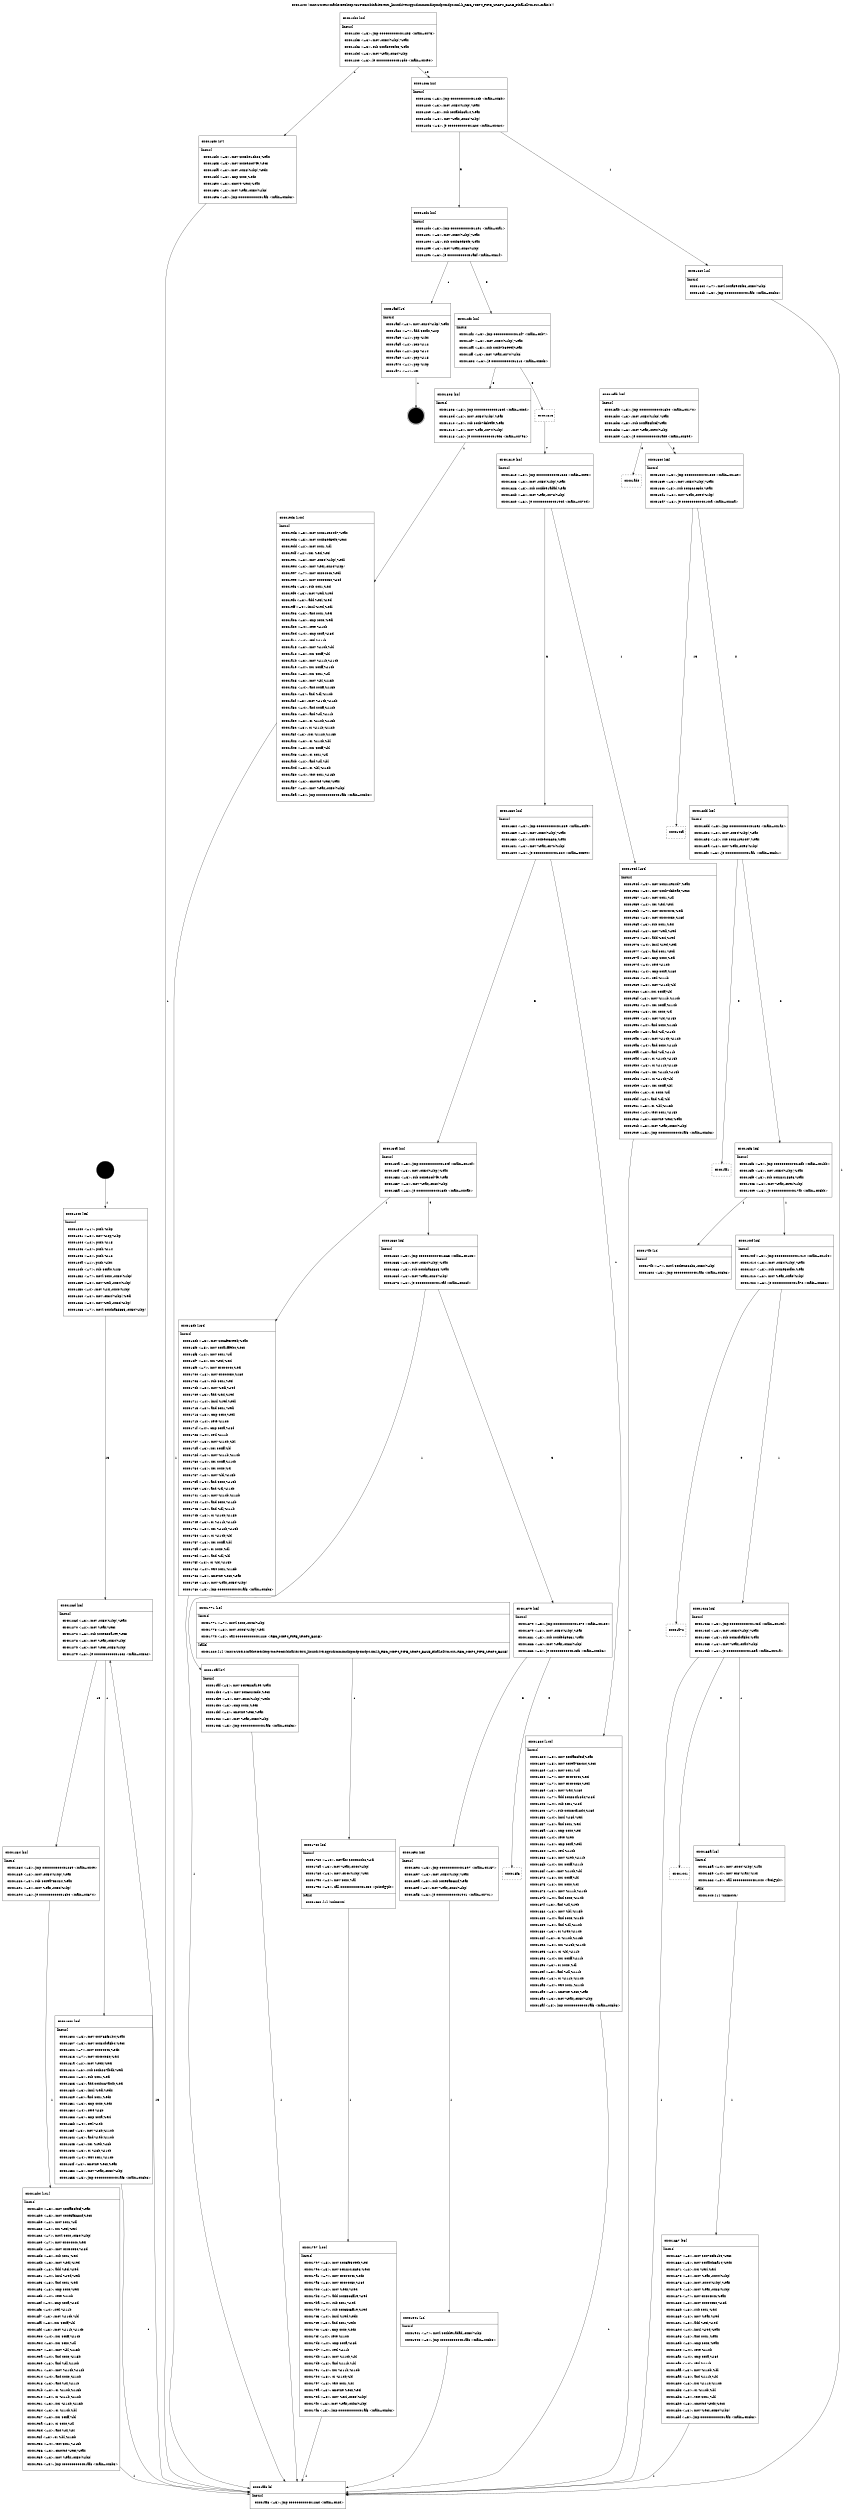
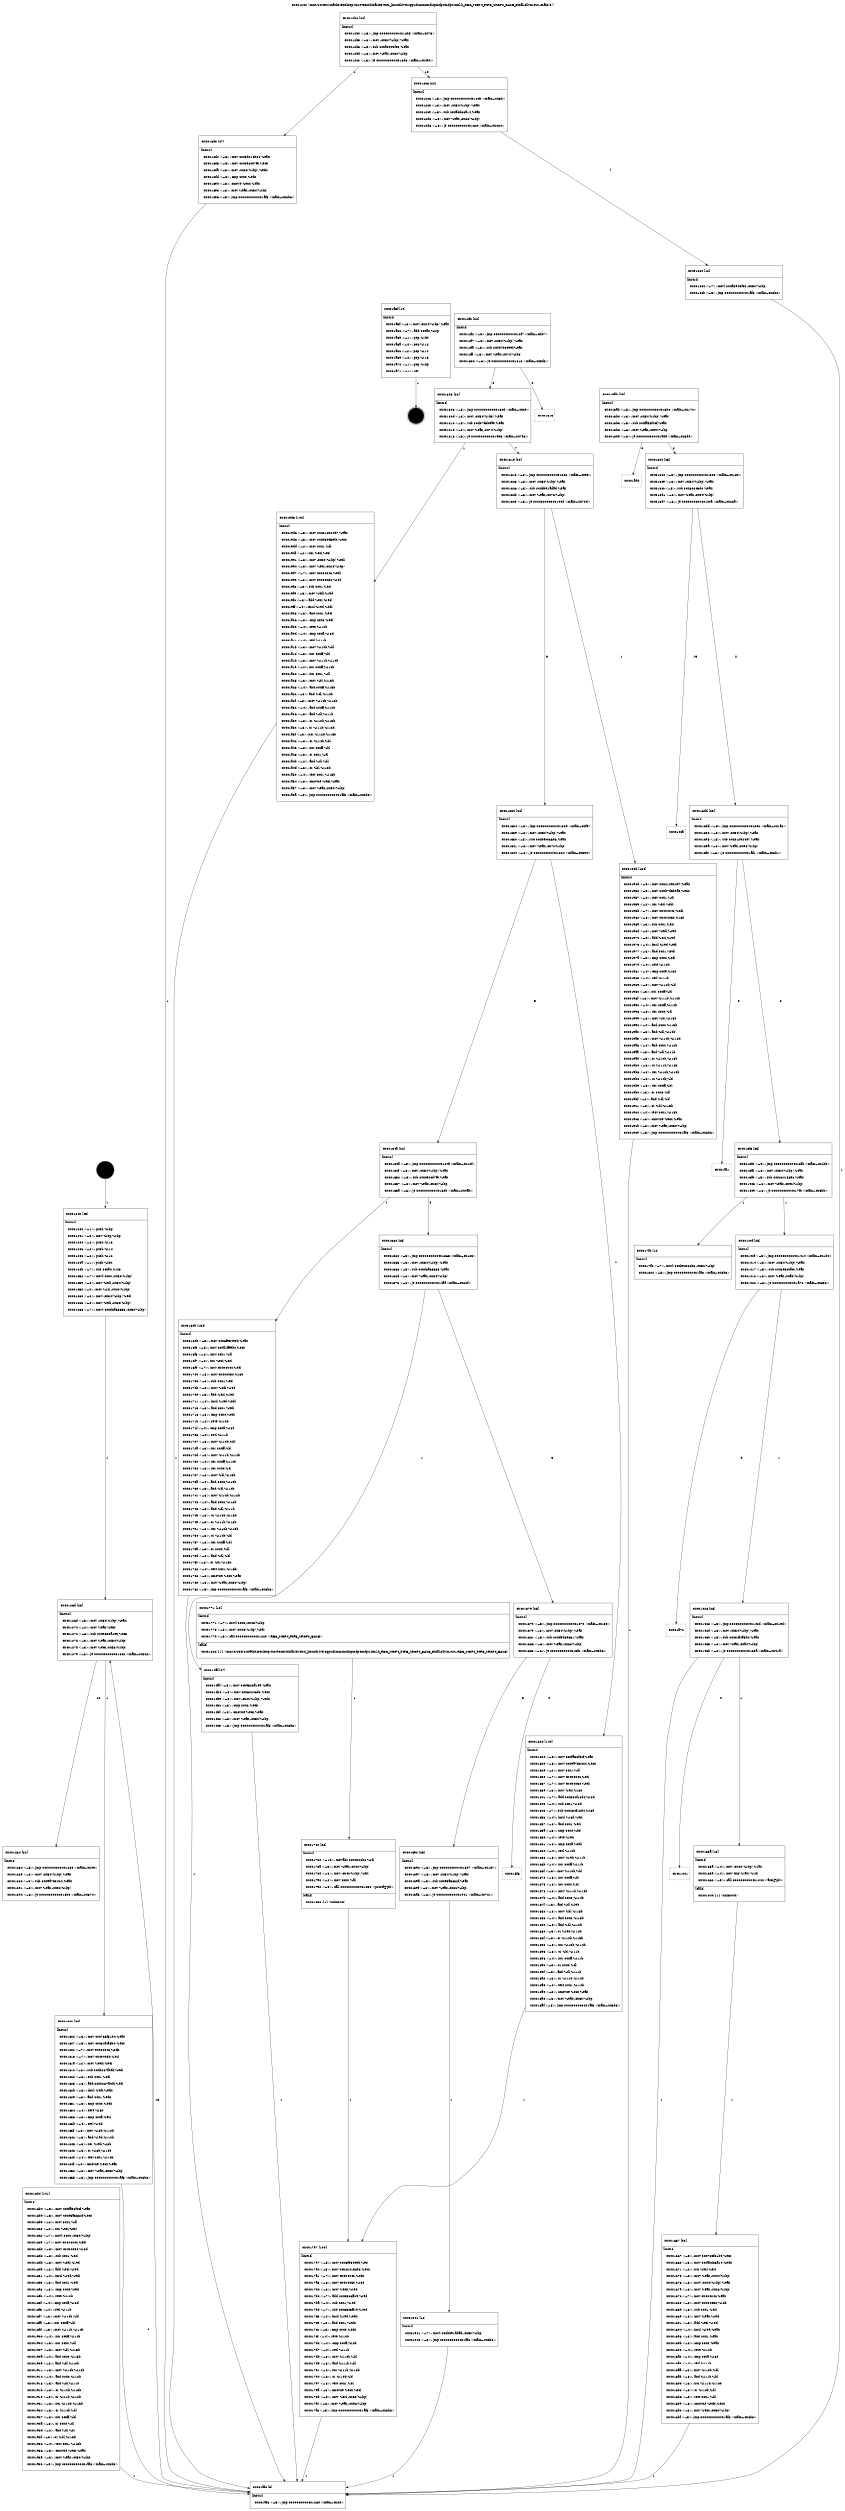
node "0x4012dc [22]": removed
edge "0x401813" -> "0x40131e [22]": now "0x401308 [22]" -> "0x40131e [22]"
edge "0x401240 [45]" -> "0x40126d [23]": label " 13" -> " 1"
edge "0x401284 [22]" -> "0x4018b4 [141]": removed, label "1"
edge "0x401824 [144]" -> "0x401af8 [5]": now "0x401824 [144]" -> "0x401797 [100]"
